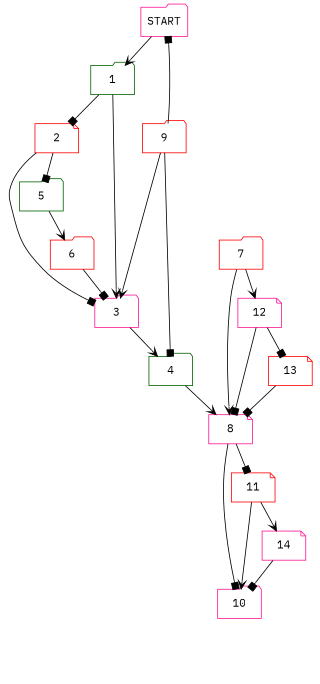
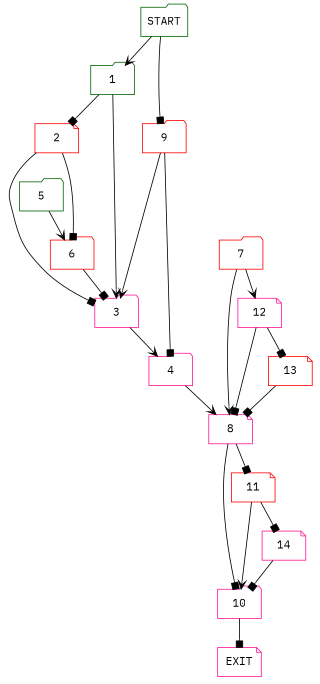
node "START": color deeppink -> darkgreen
edge "9" -> "START": reversed
edge "2" -> "5": now "2" -> "6"
node "4": color darkgreen -> deeppink
edge "11" -> "14": arrowhead vee -> box
node "EXIT": added
